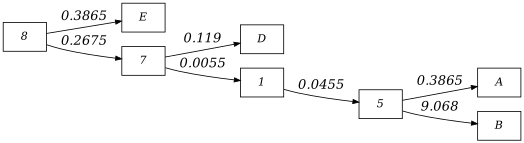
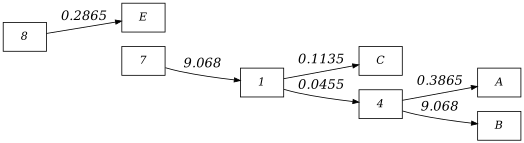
edge "8" -> "E": label "0.3865" -> "0.2865"
node "D": removed
edge "8" -> "7": removed, label "0.2675"
node "C": added
edge "7" -> "1": label "0.0055" -> "9.068"
node "5": label "5" -> "4"
